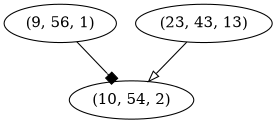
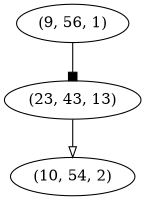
edge "(9, 56, 1)" -> "(10, 54, 2)": now "(9, 56, 1)" -> "(23, 43, 13)"
